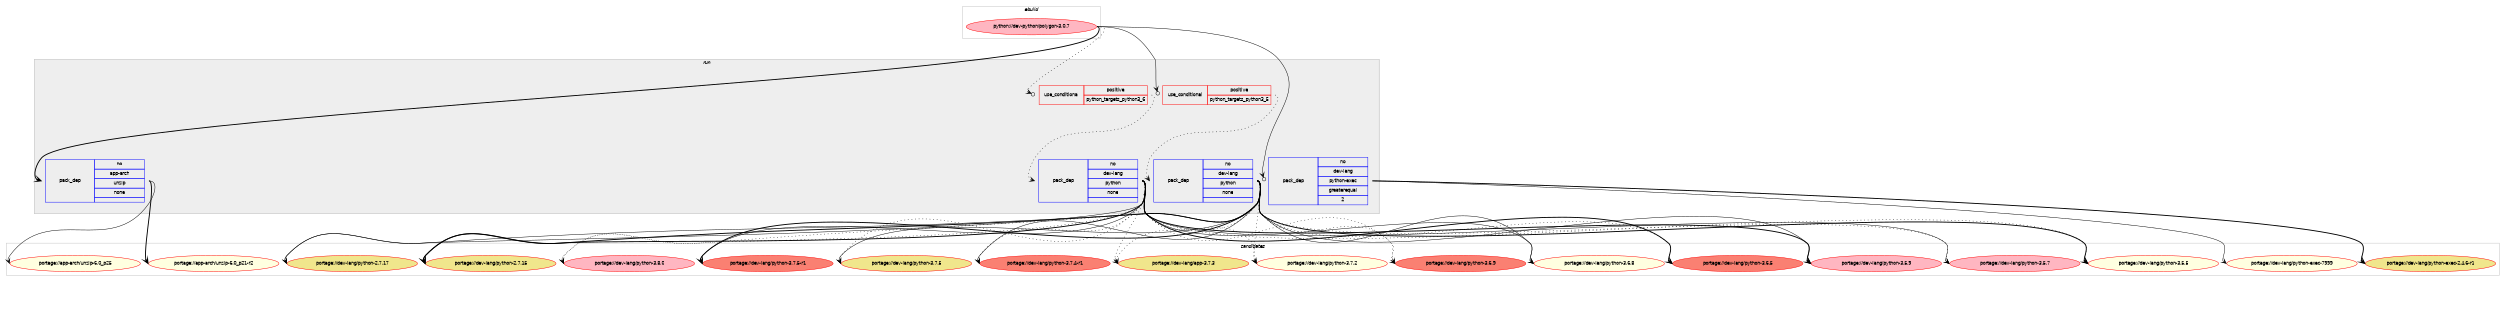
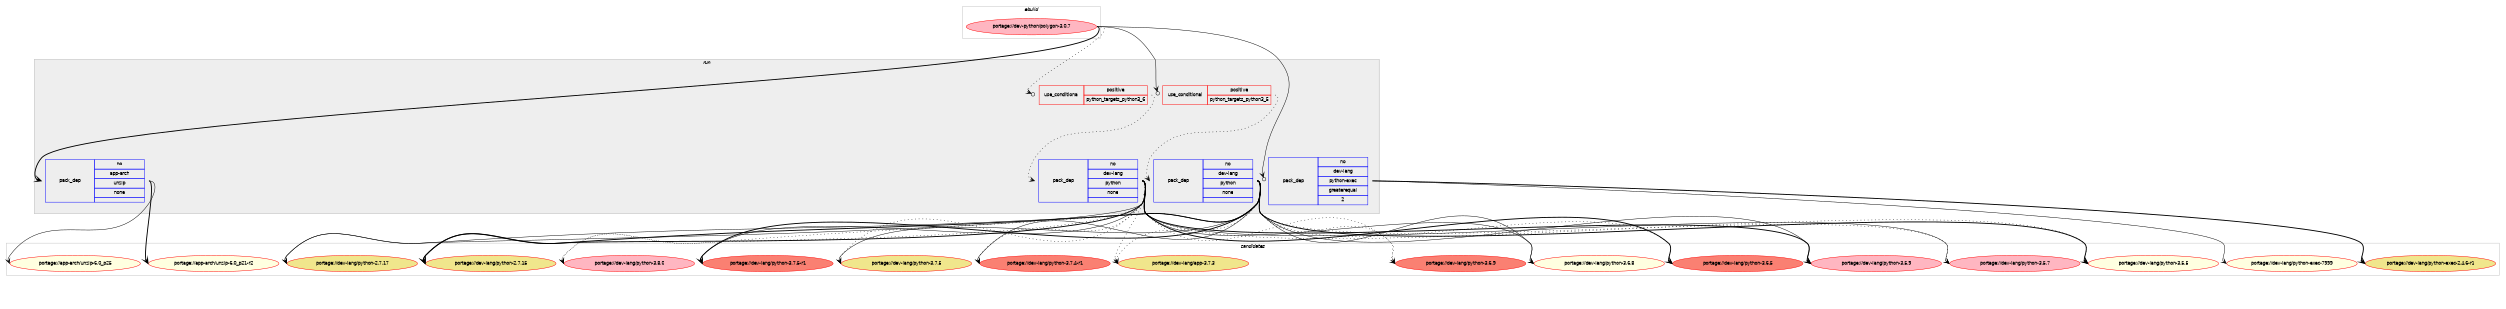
node "python://dev-python/polygon-3.0.7": label "python://dev-python/polygon-3.0.7" -> "portage://dev-python/polygon-3.0.7"
node "portage://dev-lang/python-3.7.2": removed
